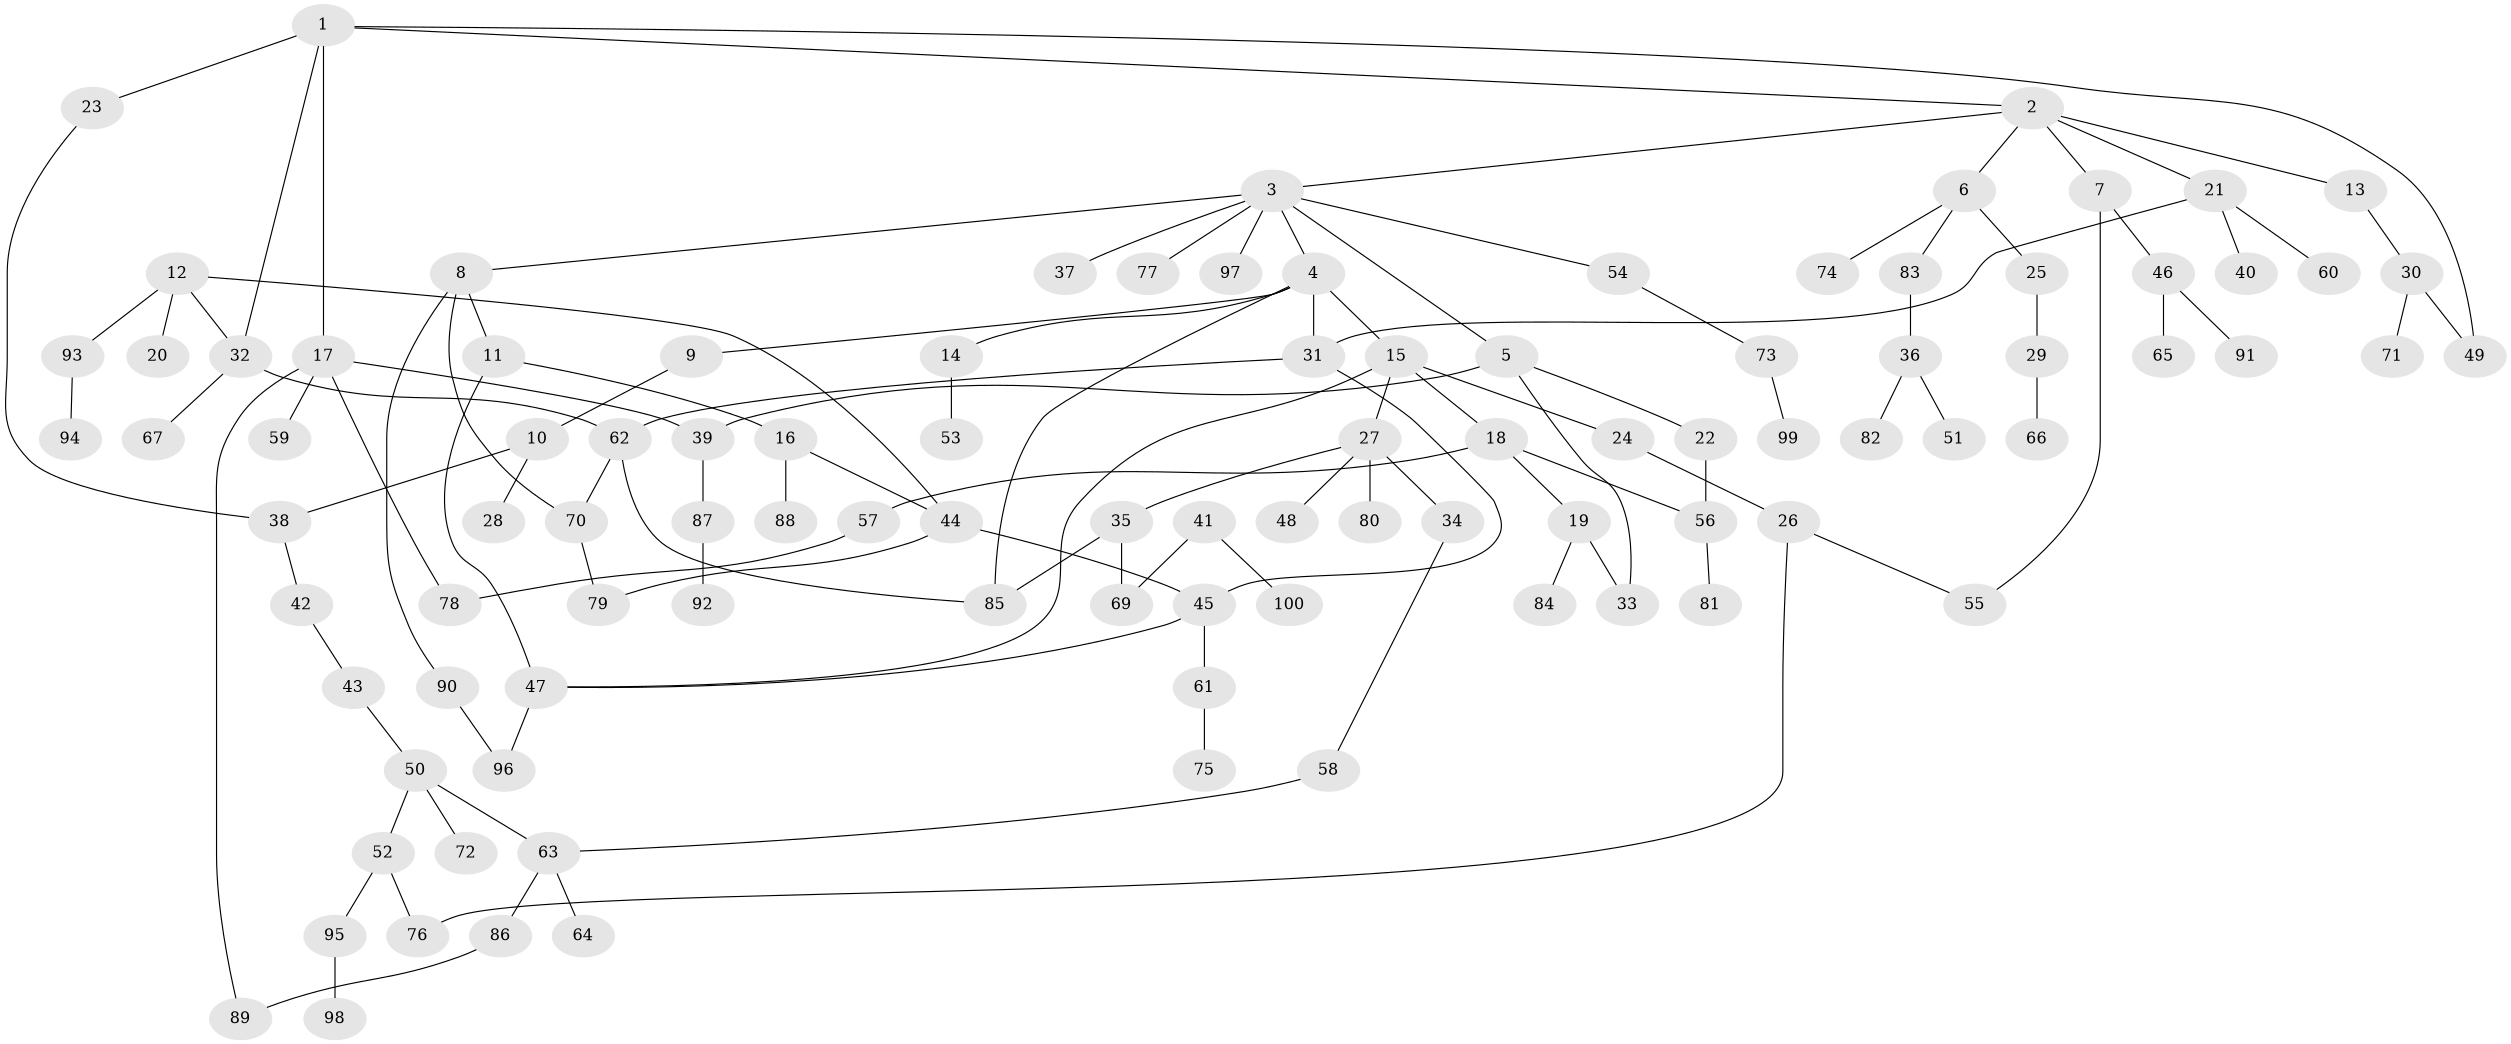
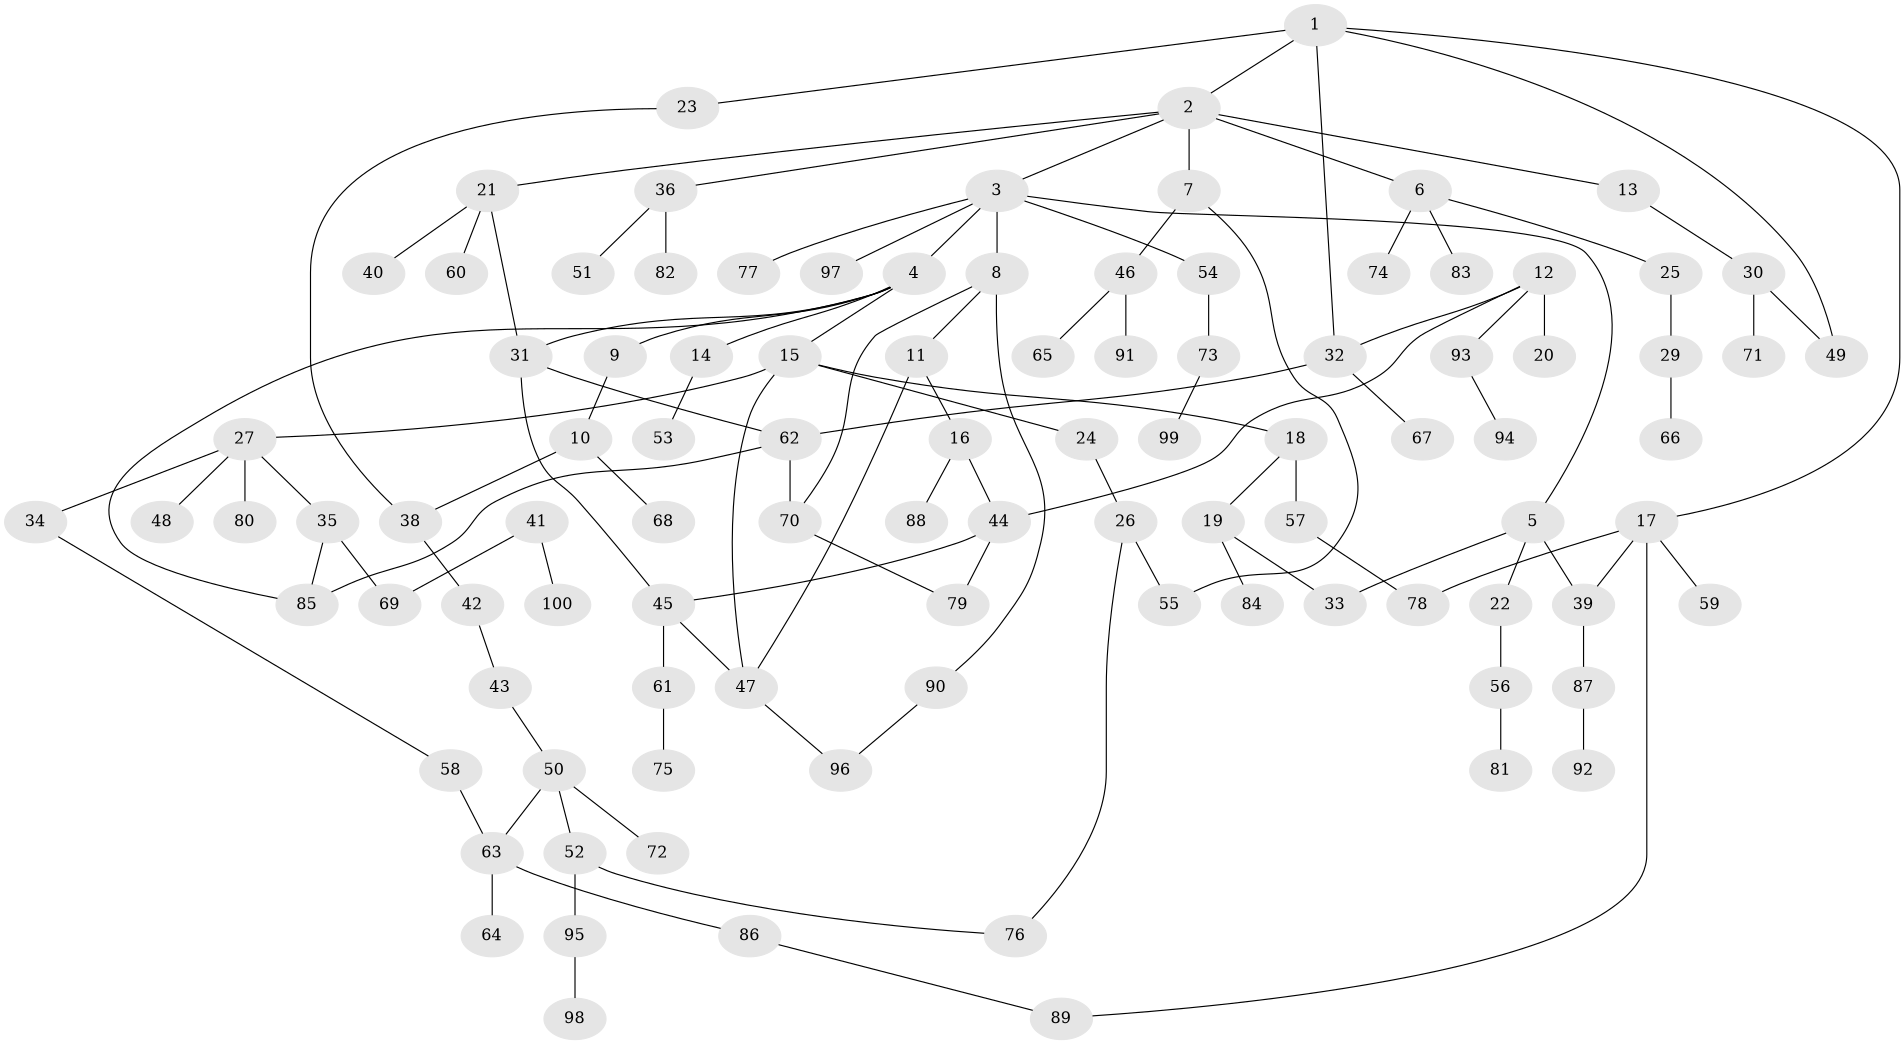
node "37": removed
edge "83" -- "36": now "2" -- "36"
edge "18" -- "56": removed
node "28": label "28" -> "68"
